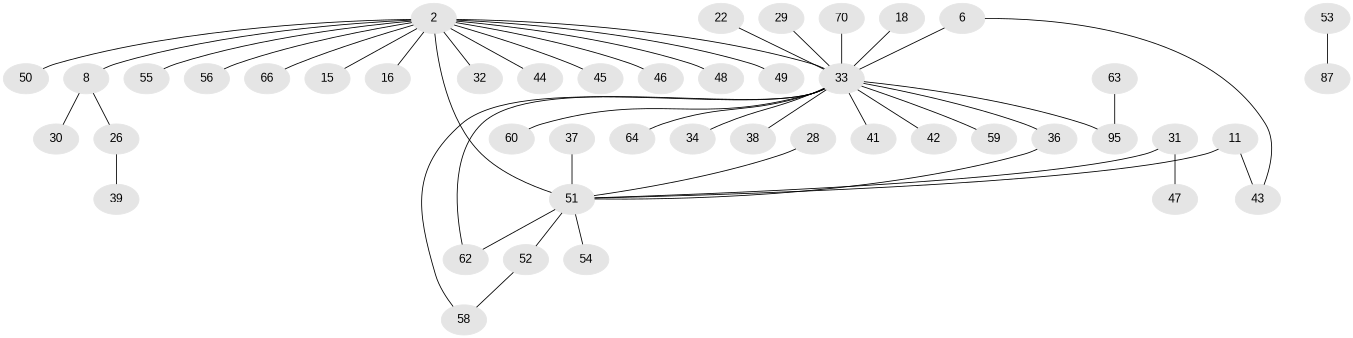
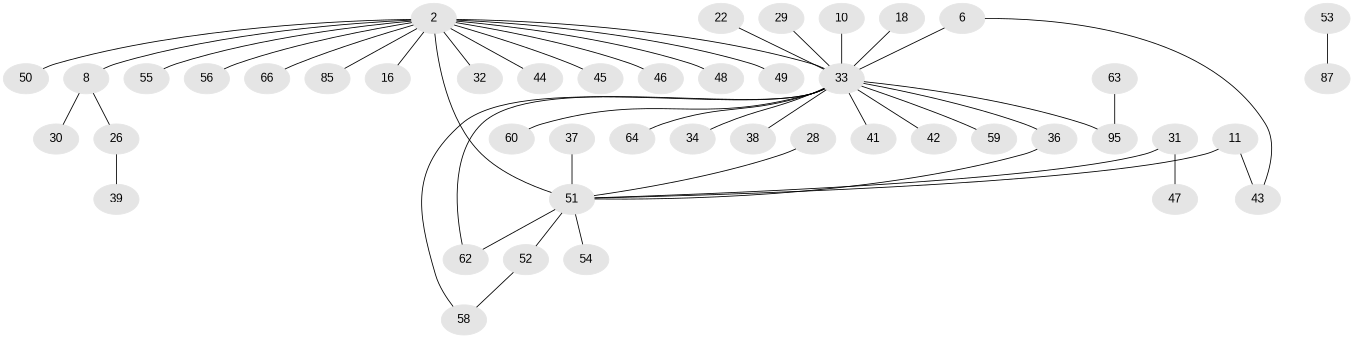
node "70": label "70" -> "10"
node "15": label "15" -> "85"
